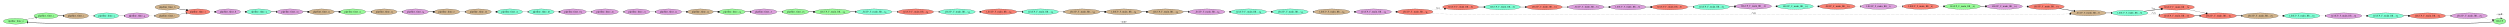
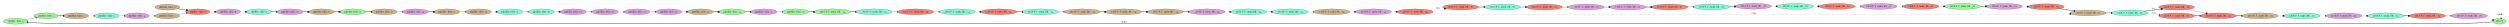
edge "pipeline_time_12" -> "pipeline_time_13": style solid -> bold
